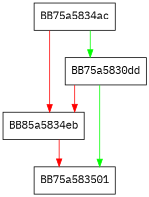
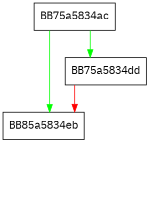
edge "BB75a5834ac" -> "BB85a5834eb": color red -> green
node "BB75a5830dd": label "BB75a5830dd" -> "BB75a5834dd"
node "BB75a583501": removed
